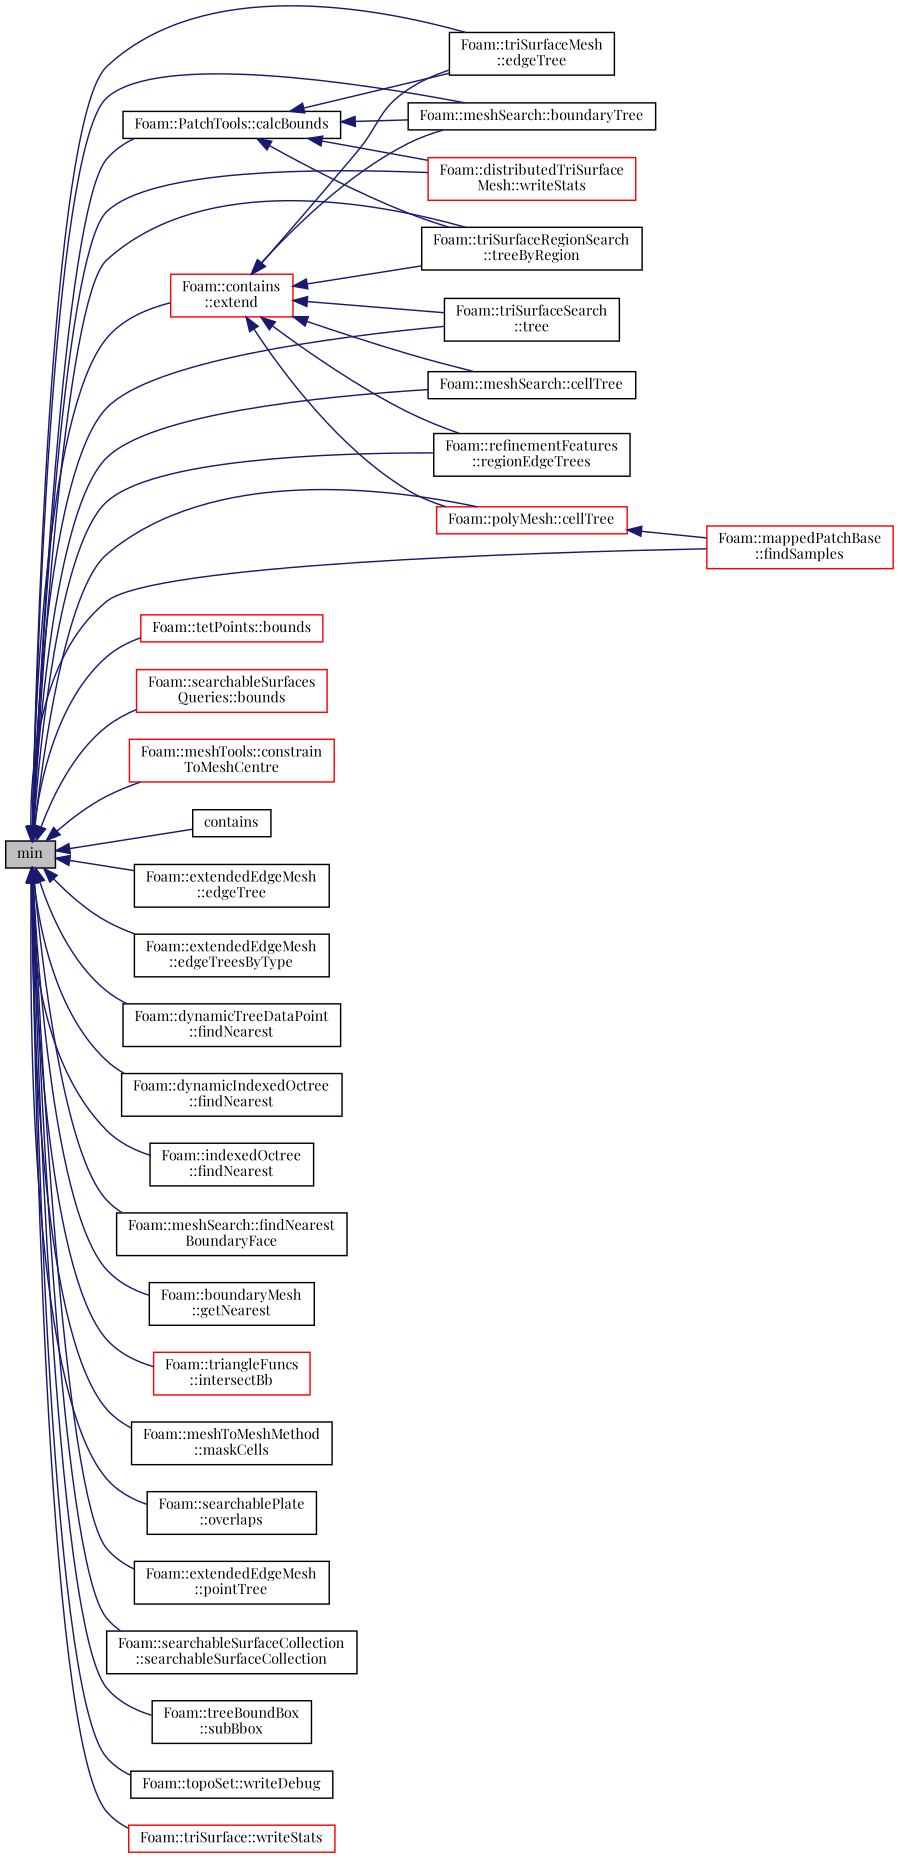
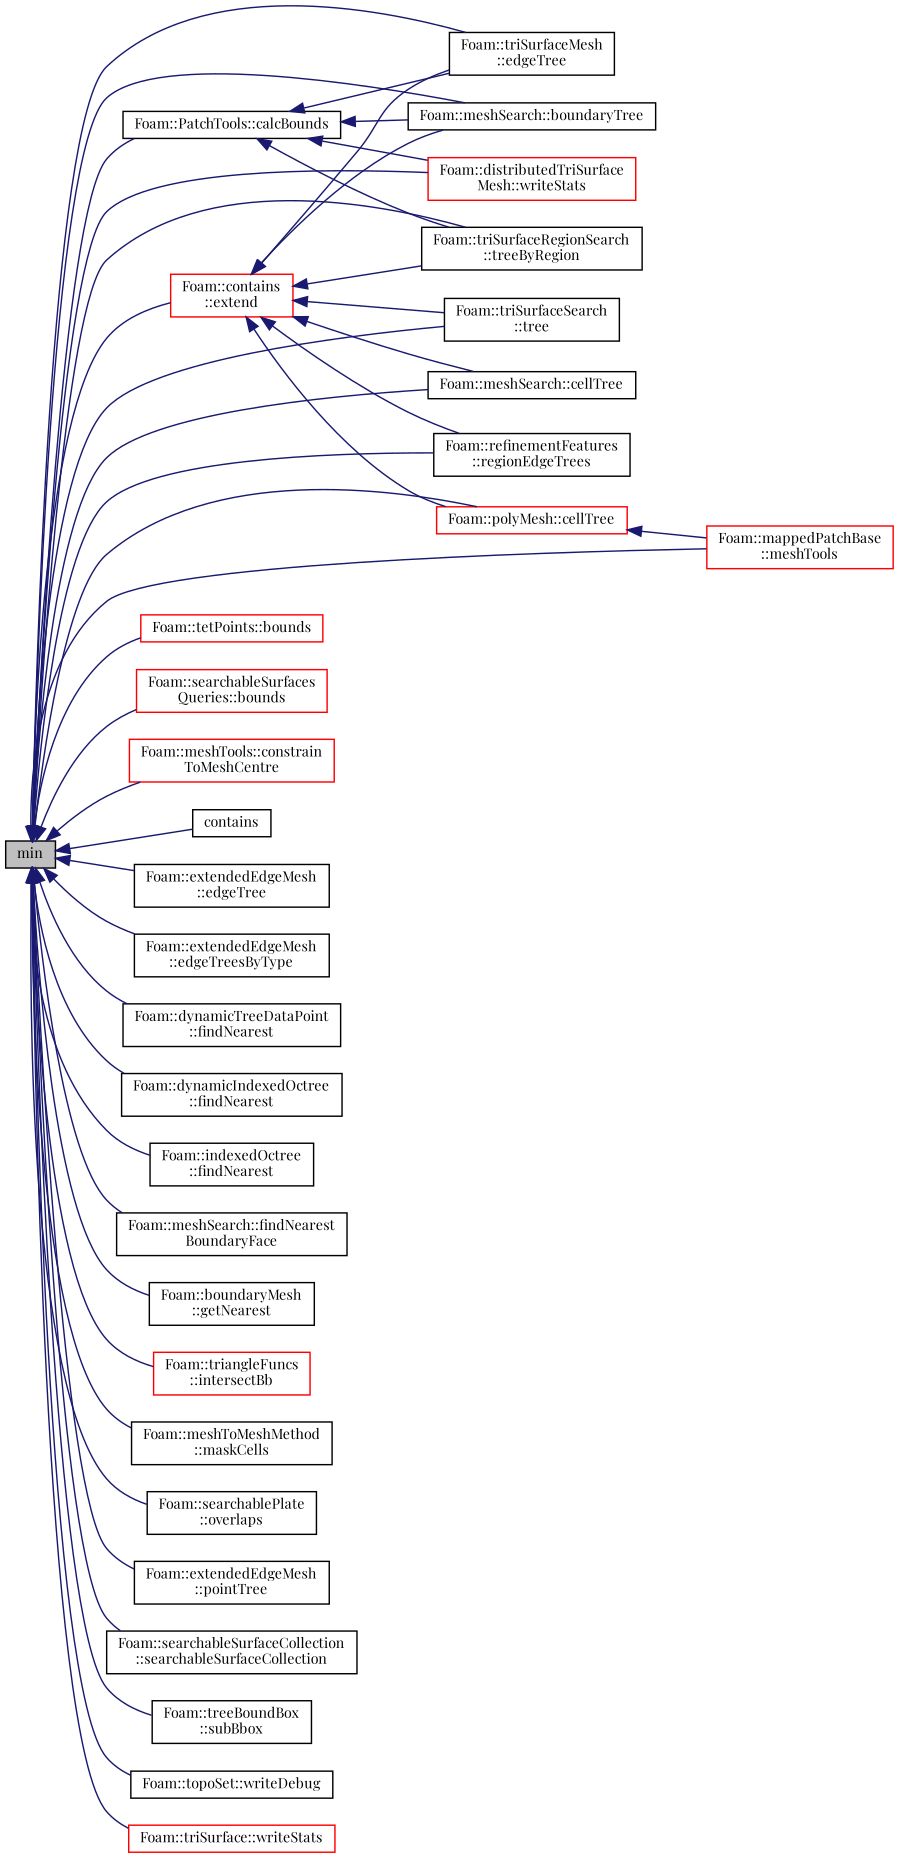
node "Foam::mappedPatchBase ::findSamples": label "Foam::mappedPatchBase ::findSamples" -> "Foam::mappedPatchBase ::meshTools"
